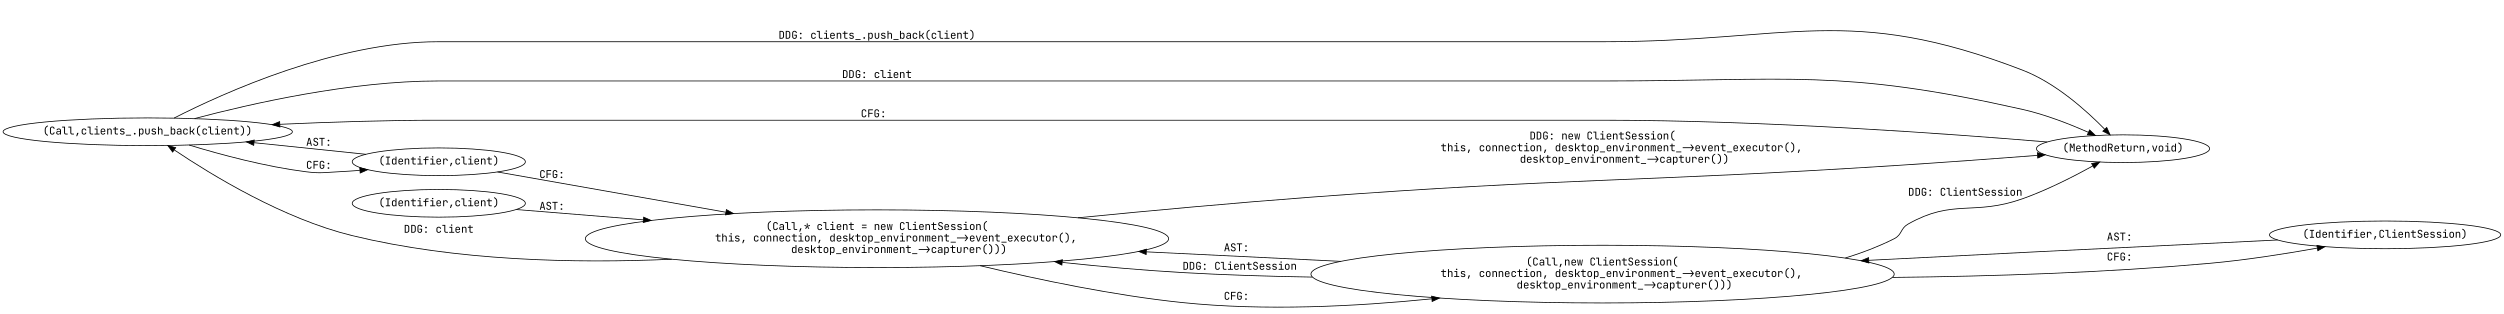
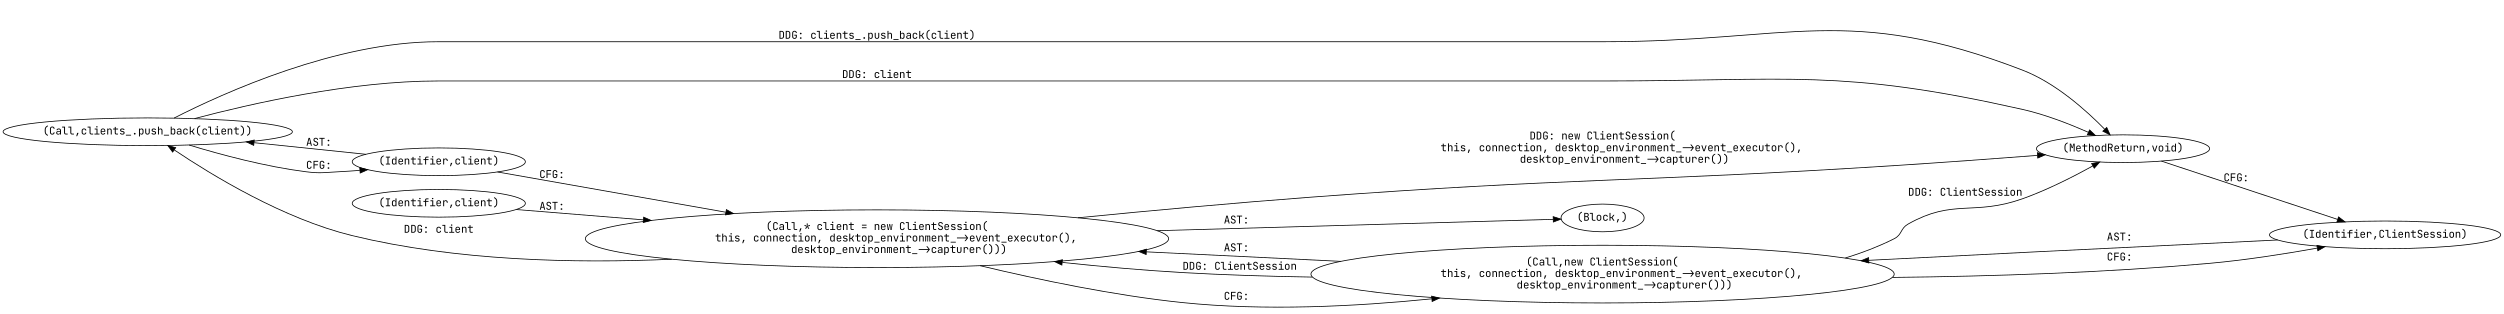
edge "(MethodReturn,void)" -> "(Call,clients_.push_back(client))": now "(MethodReturn,void)" -> "(Identifier,ClientSession)"
node "(Block,)": added
